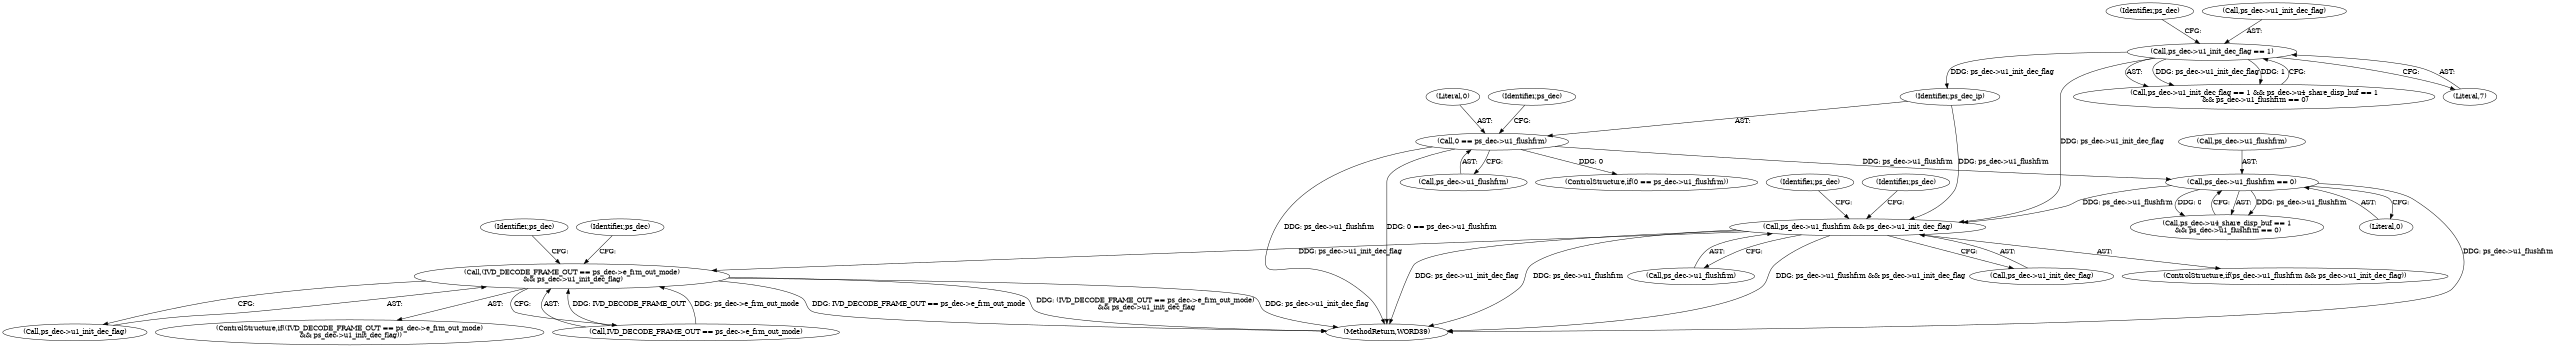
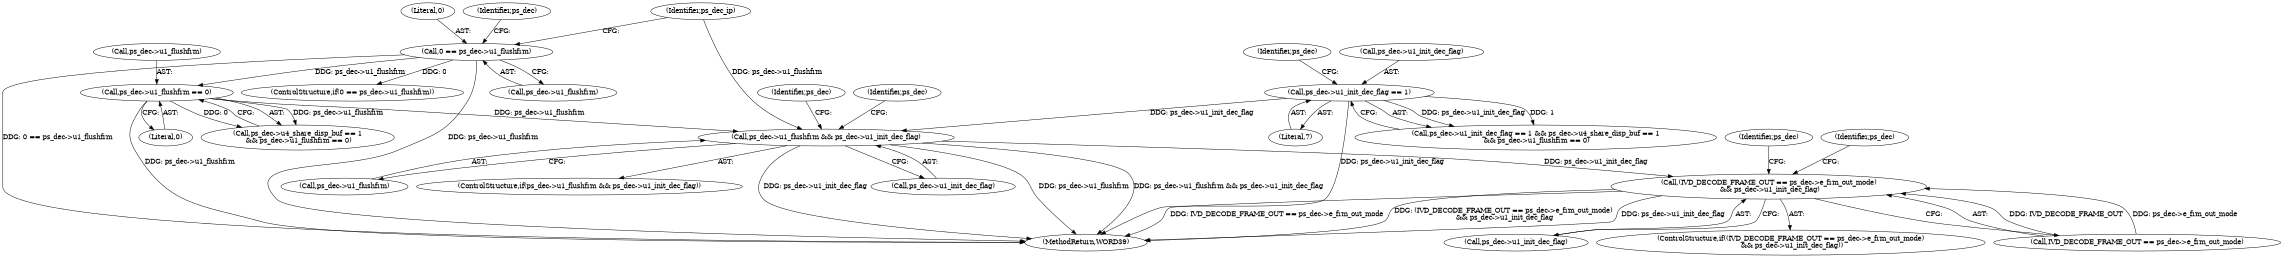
edge "(Call,ps_dec->u1_init_dec_flag == 1)" -> "(Identifier,ps_dec_ip)": now "(Call,ps_dec->u1_init_dec_flag == 1)" -> "(MethodReturn,WORD39)"
edge "(Call,ps_dec->u1_init_dec_flag == 1)" -> "(Literal,7)": label "CFG: " -> "AST: "
edge "(Identifier,ps_dec_ip)" -> "(Call,0 == ps_dec->u1_flushfrm)": label "AST: " -> "CFG: "
